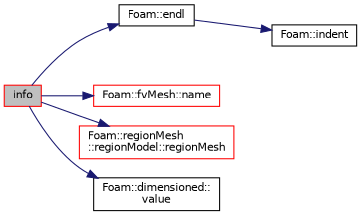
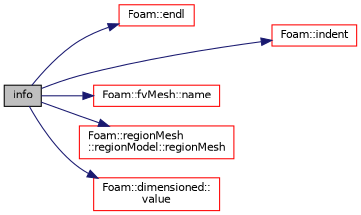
node "Foam::endl": color black -> red
edge "Foam::endl" -> "Foam::indent": now "info" -> "Foam::indent"
node "Foam::indent": color black -> red
node "info": color red -> black
node "Foam::dimensioned:: value": color black -> red
